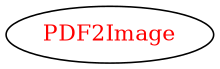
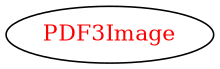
node "PDF2Image": label "PDF2Image" -> "PDF3Image"
